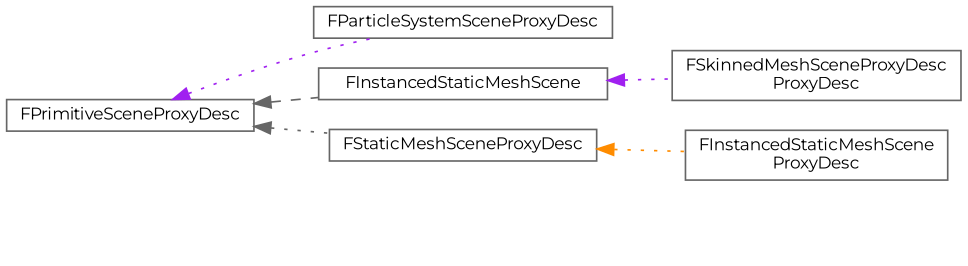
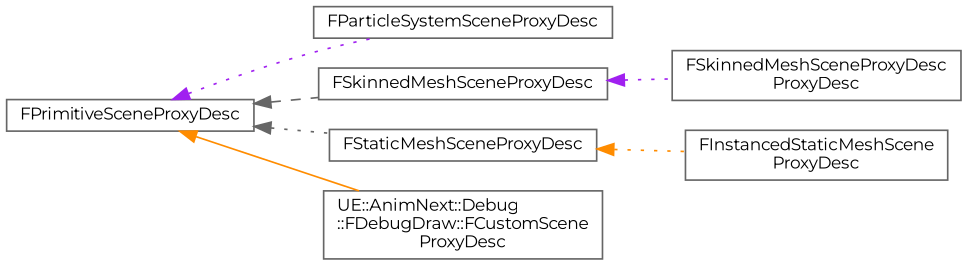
node "FInstancedStaticMeshScene": label "FInstancedStaticMeshScene" -> "FSkinnedMeshSceneProxyDesc"
node "UE::AnimNext::Debug ::FDebugDraw::FCustomScene ProxyDesc": added
